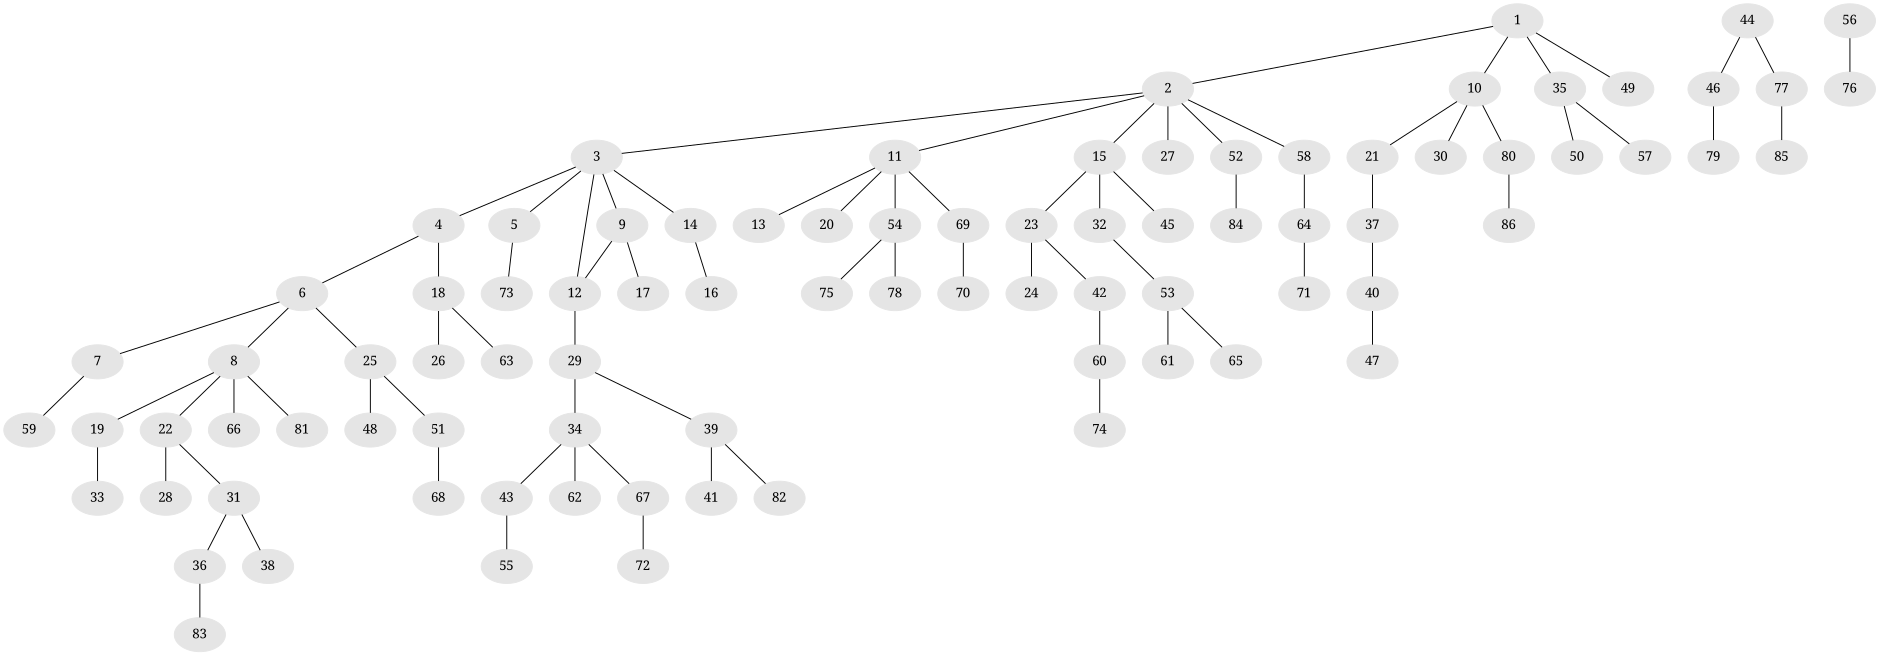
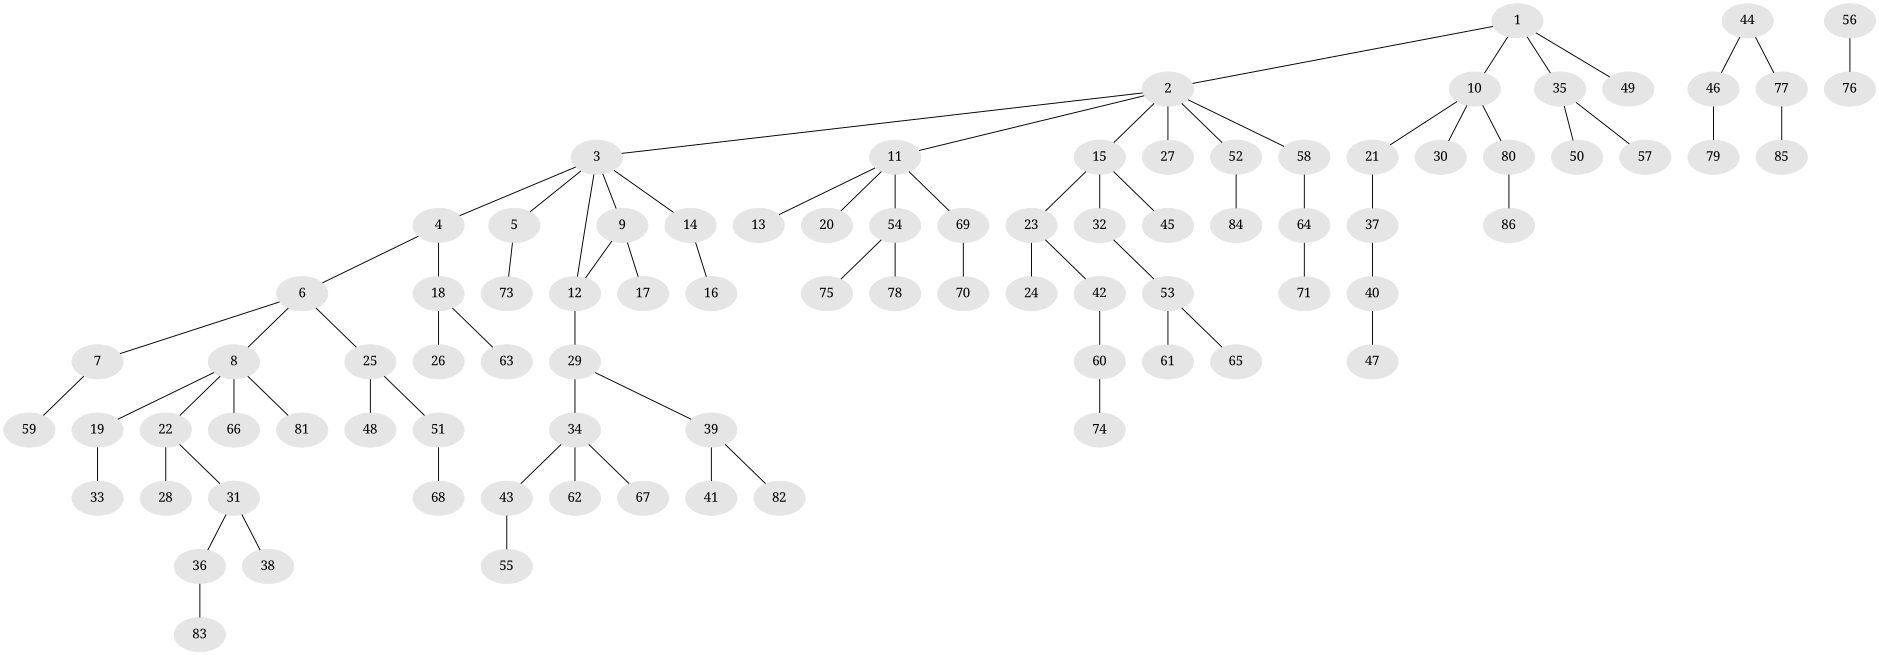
node "72": removed
